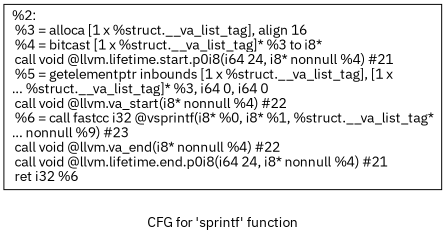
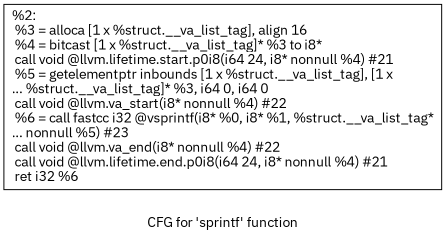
node "%2:": text "... nonnull %9) #23" -> "... nonnull %5) #23"
